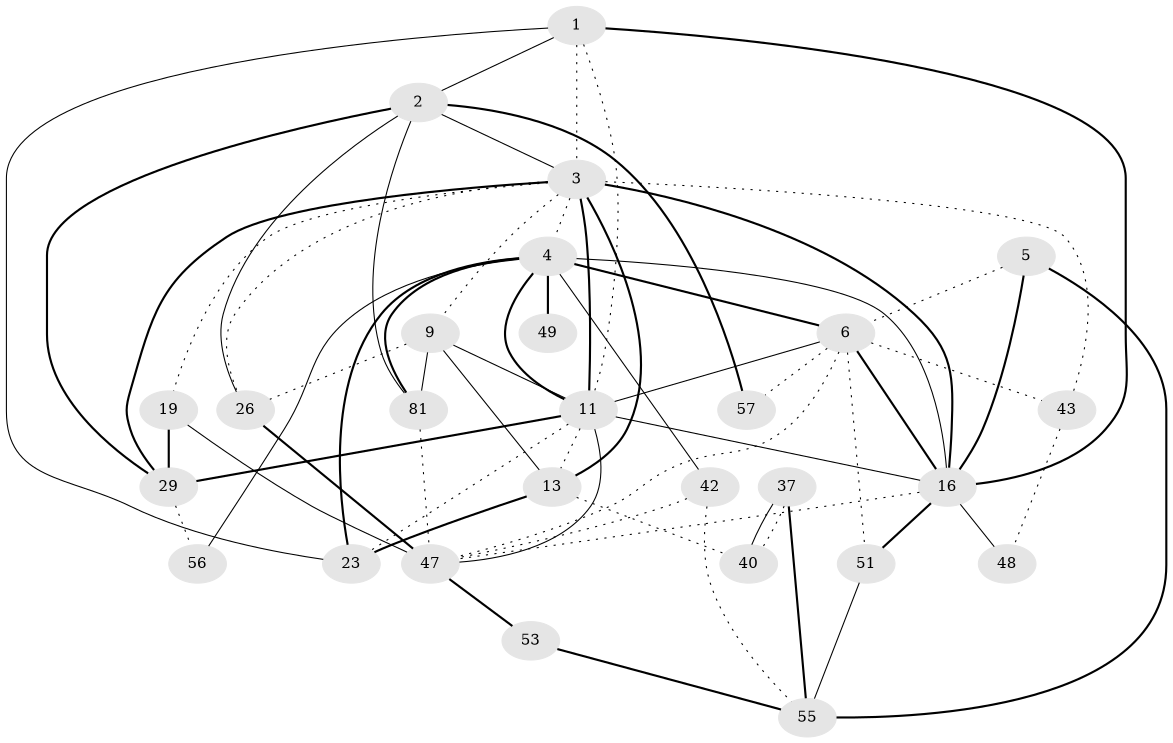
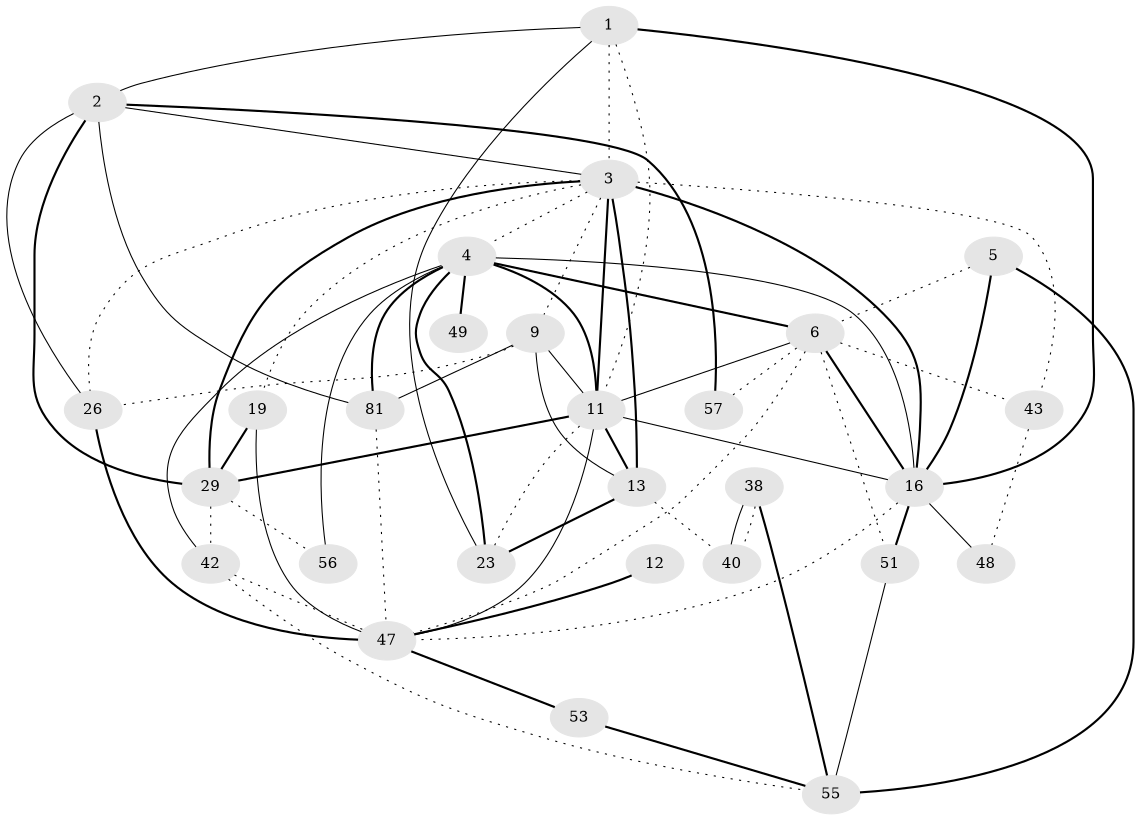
edge "11" -- "13": style dotted -> bold
node "37": label "37" -> "38"
edge "29" -- "42": added
node "12": added
